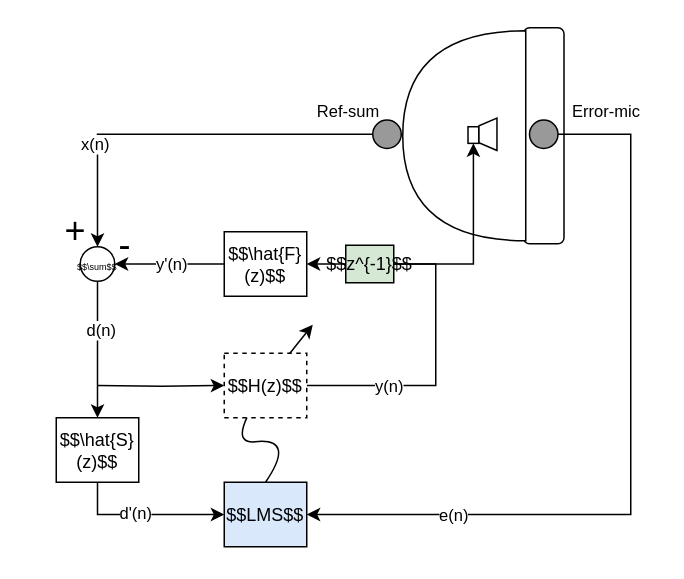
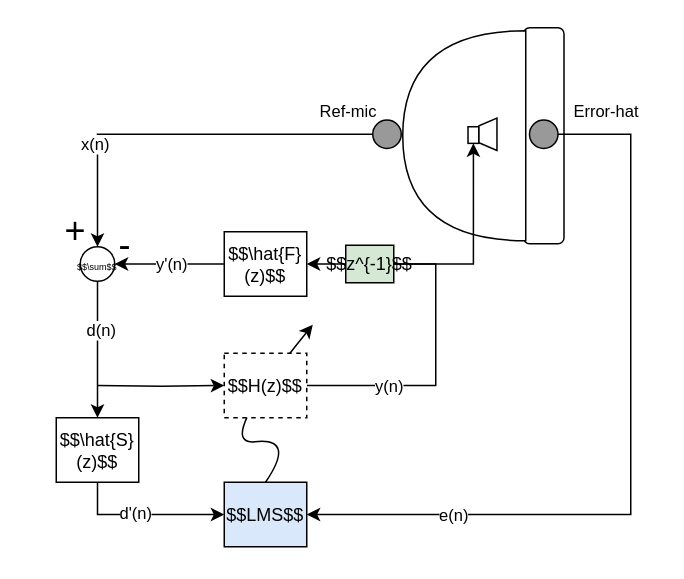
node "Ref-sum": label "Ref-sum" -> "Ref-mic"
node "Error-mic": label "Error-mic" -> "Error-hat"
